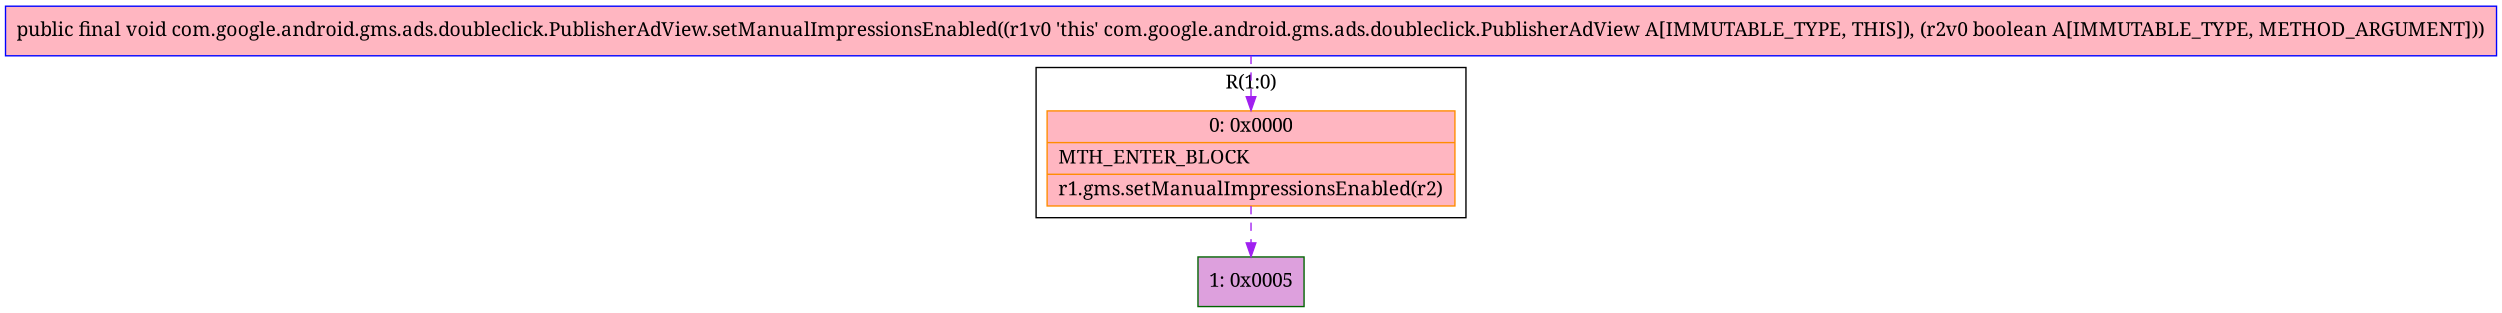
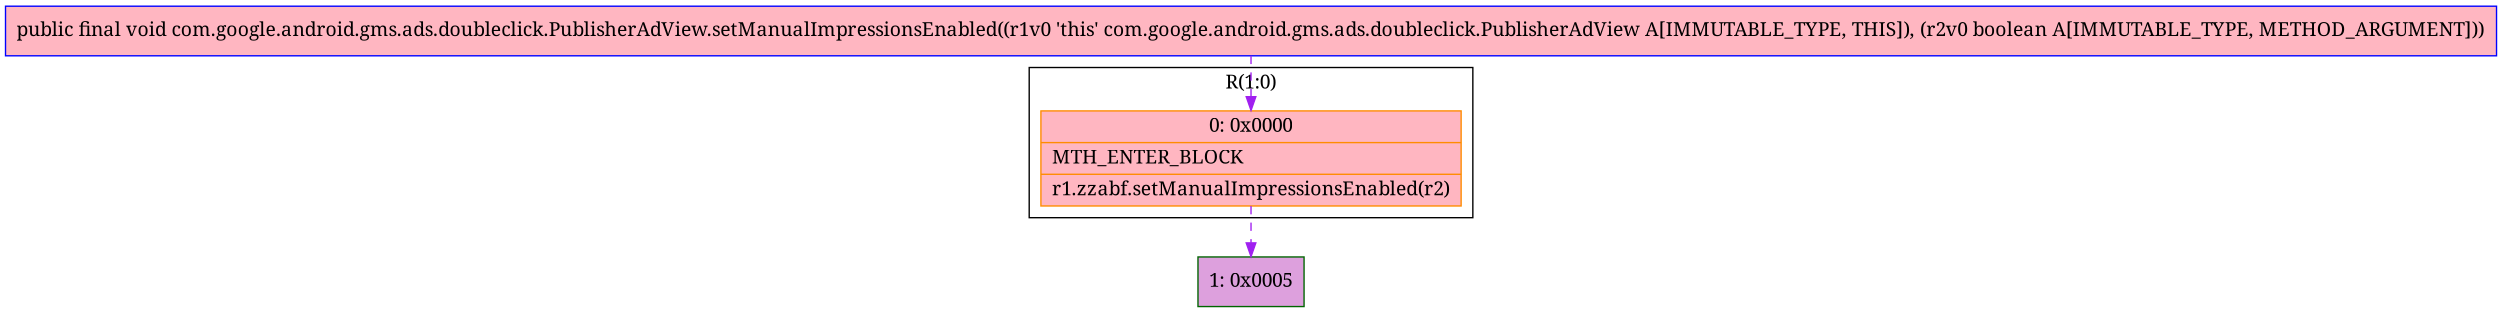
node "0: 0x0000": text "r1.gms.setManualImpressionsEnabled(r2)" -> "r1.zzabf.setManualImpressionsEnabled(r2)"
